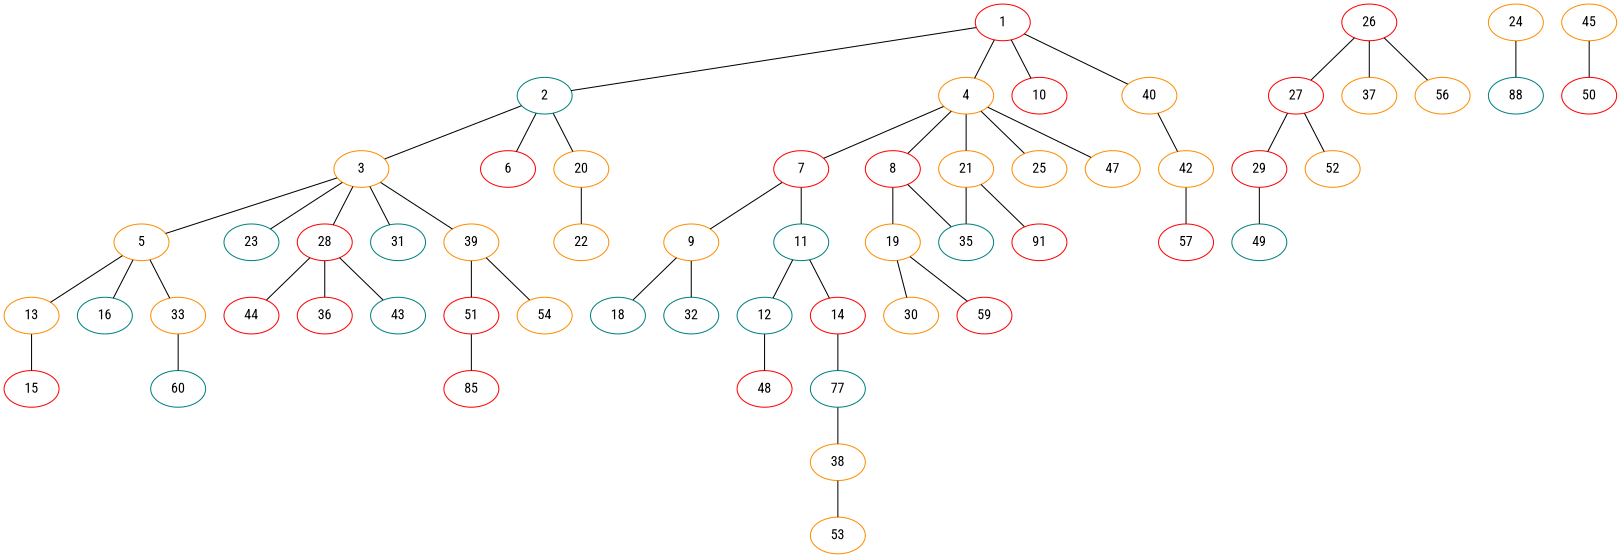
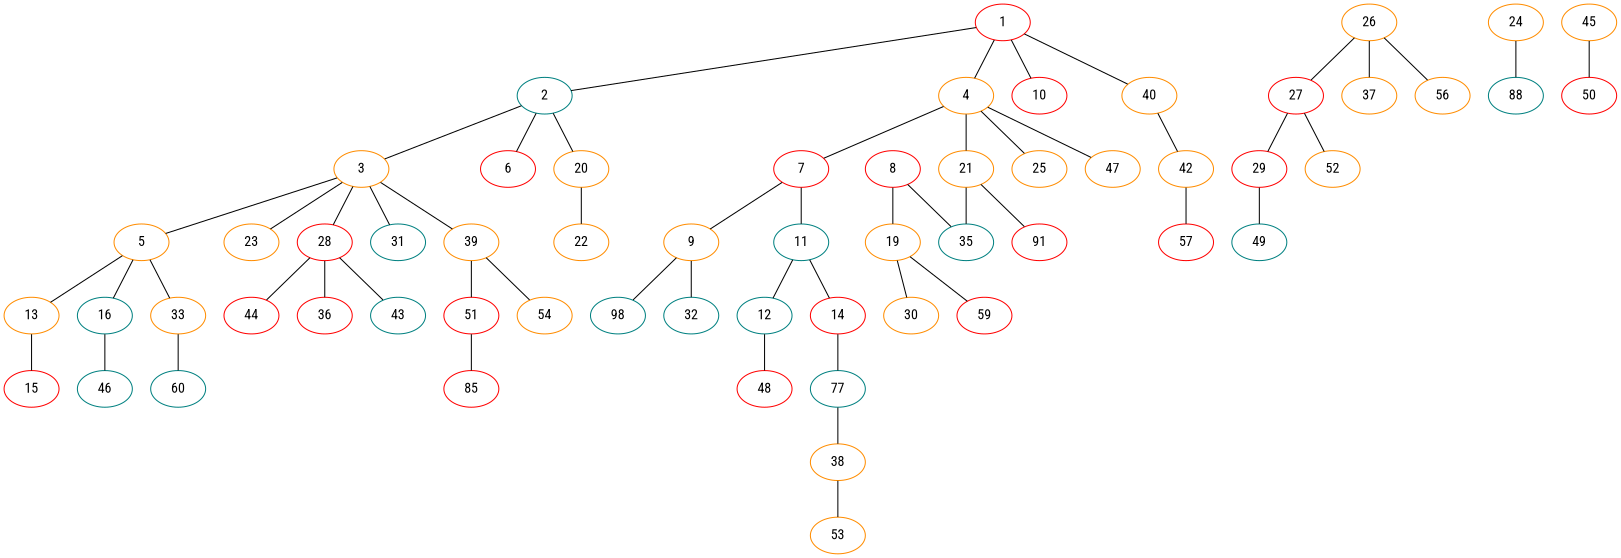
node "26": color red -> darkorange
edge "4" -- "8": removed
node "23": color teal -> darkorange
node "18": label "18" -> "98"
node "46": added
